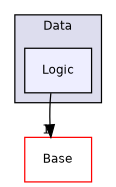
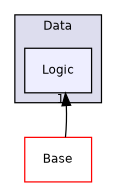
edge "Logic" -> "Base": reversed
